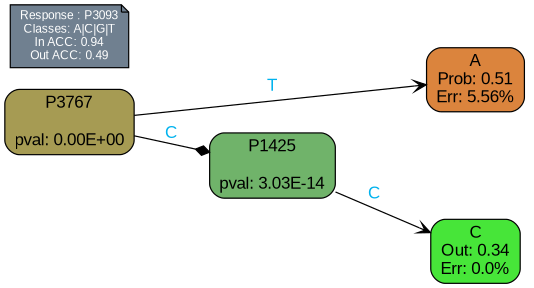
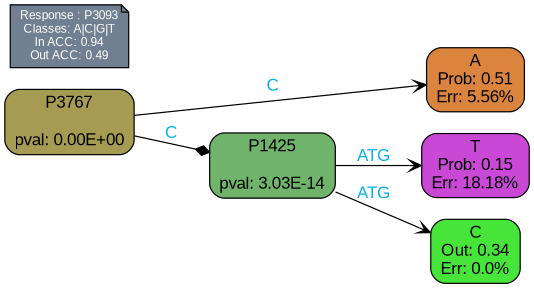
edge "P3767 pval: 0.00E+00" -> "A Prob: 0.51 Err: 5.56%": label "T" -> "C"
node "T Prob: 0.15 Err: 18.18%": added
edge "P1425 pval: 3.03E-14" -> "C Out: 0.34 Err: 0.0%": label "C" -> "ATG"
